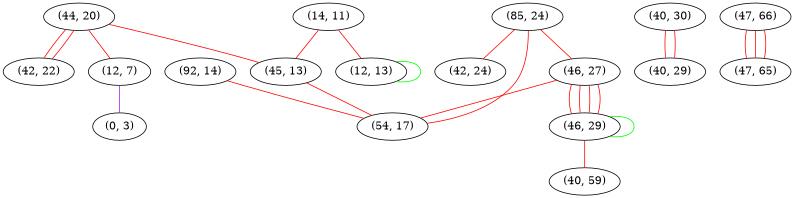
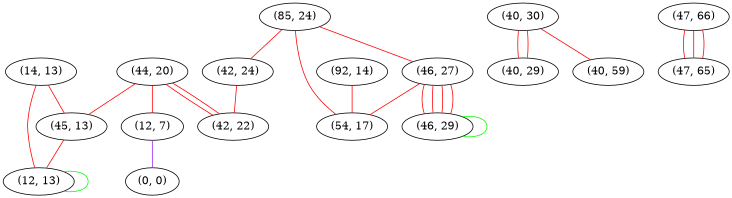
node "(14, 11)": label "(14, 11)" -> "(14, 13)"
edge "(42, 24)" -- "(42, 22)": added
edge "(45, 13)" -- "(54, 17)": now "(45, 13)" -- "(12, 13)"
node "(0, 3)": label "(0, 3)" -> "(0, 0)"
edge "(46, 29)" -- "(40, 59)": now "(40, 30)" -- "(40, 59)"
